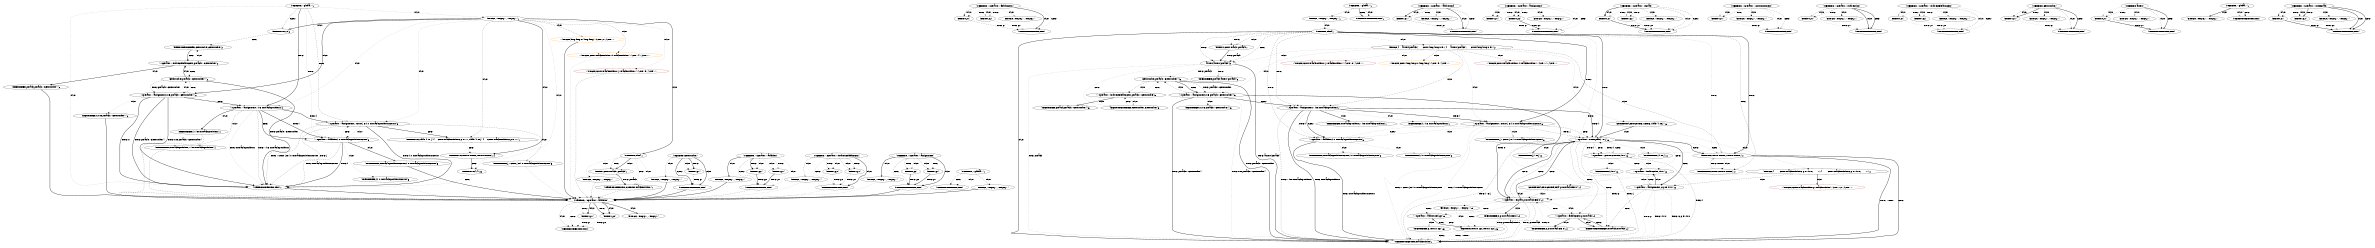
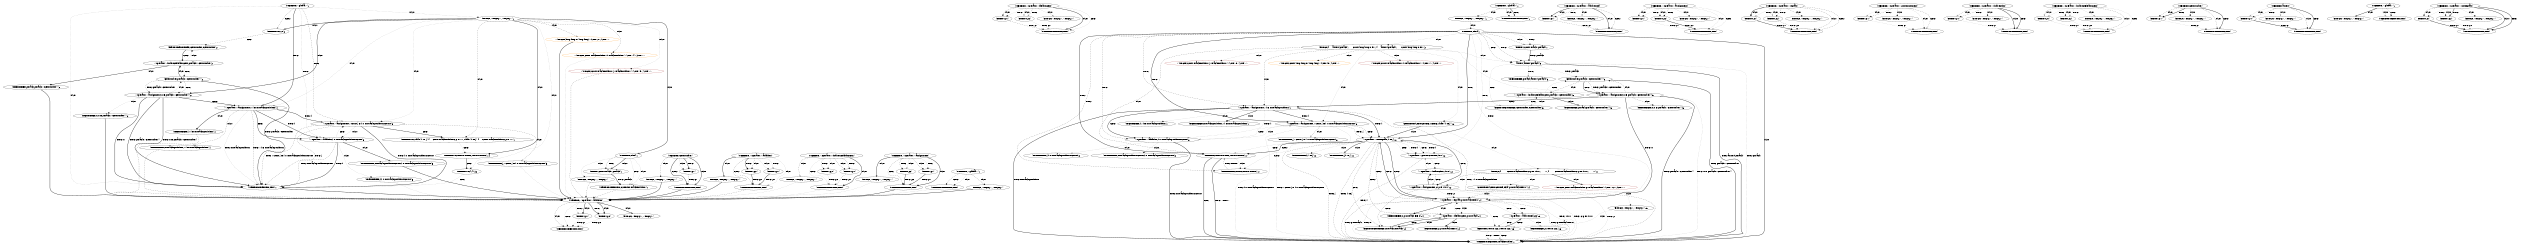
edge "(<operator>.notEquals,i != j)" -> "(<operator>.indirection,*i++)": now "(<operator>.notEquals,i != j)" -> "(IDENTIFIER,NULL,return NULL;)"
node "(IDENTIFIER,i,i++)": removed
